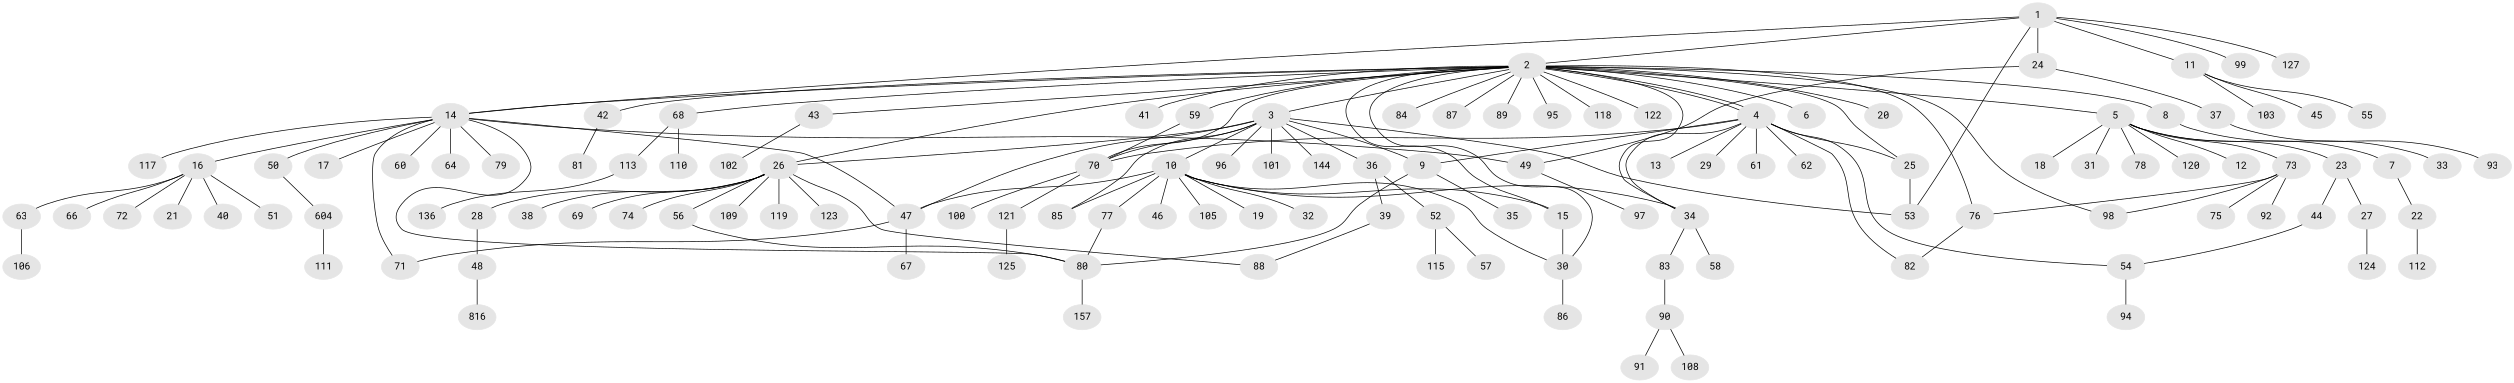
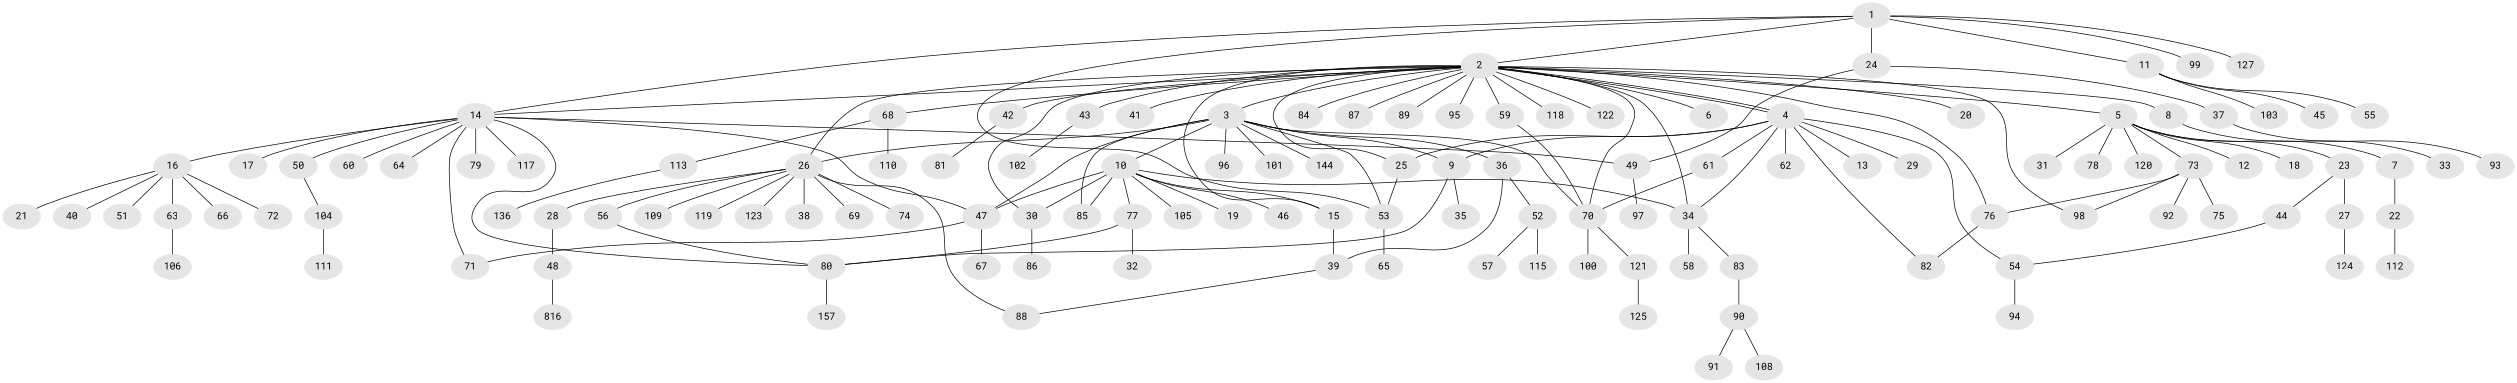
edge "4" -- "70": now "61" -- "70"
edge "10" -- "32": now "77" -- "32"
node "604": label "604" -> "104"
edge "15" -- "30": now "15" -- "39"
node "65": added
